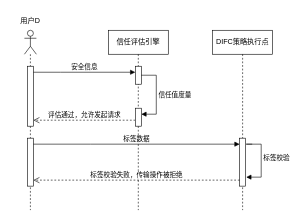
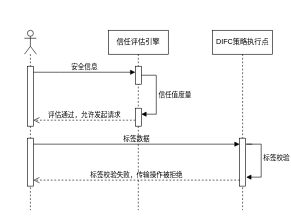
node "用户D": removed
